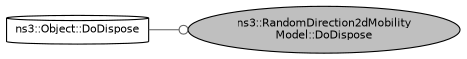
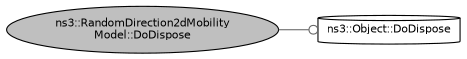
edge "ns3::Object::DoDispose" -> "ns3::RandomDirection2dMobility Model::DoDispose": reversed
